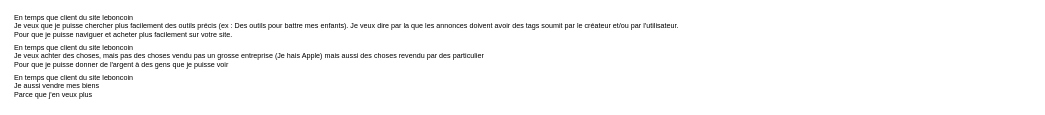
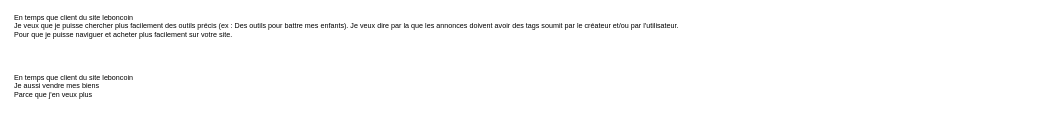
node "En temps que client du site leboncoin Je veux achter des choses, mais pas des choses vendu pas un grosse entreprise (Je hais Apple) mais aussi des choses revendu par des particulier Pour que je puisse donner de l'argent à des gens que je puisse voir": removed
